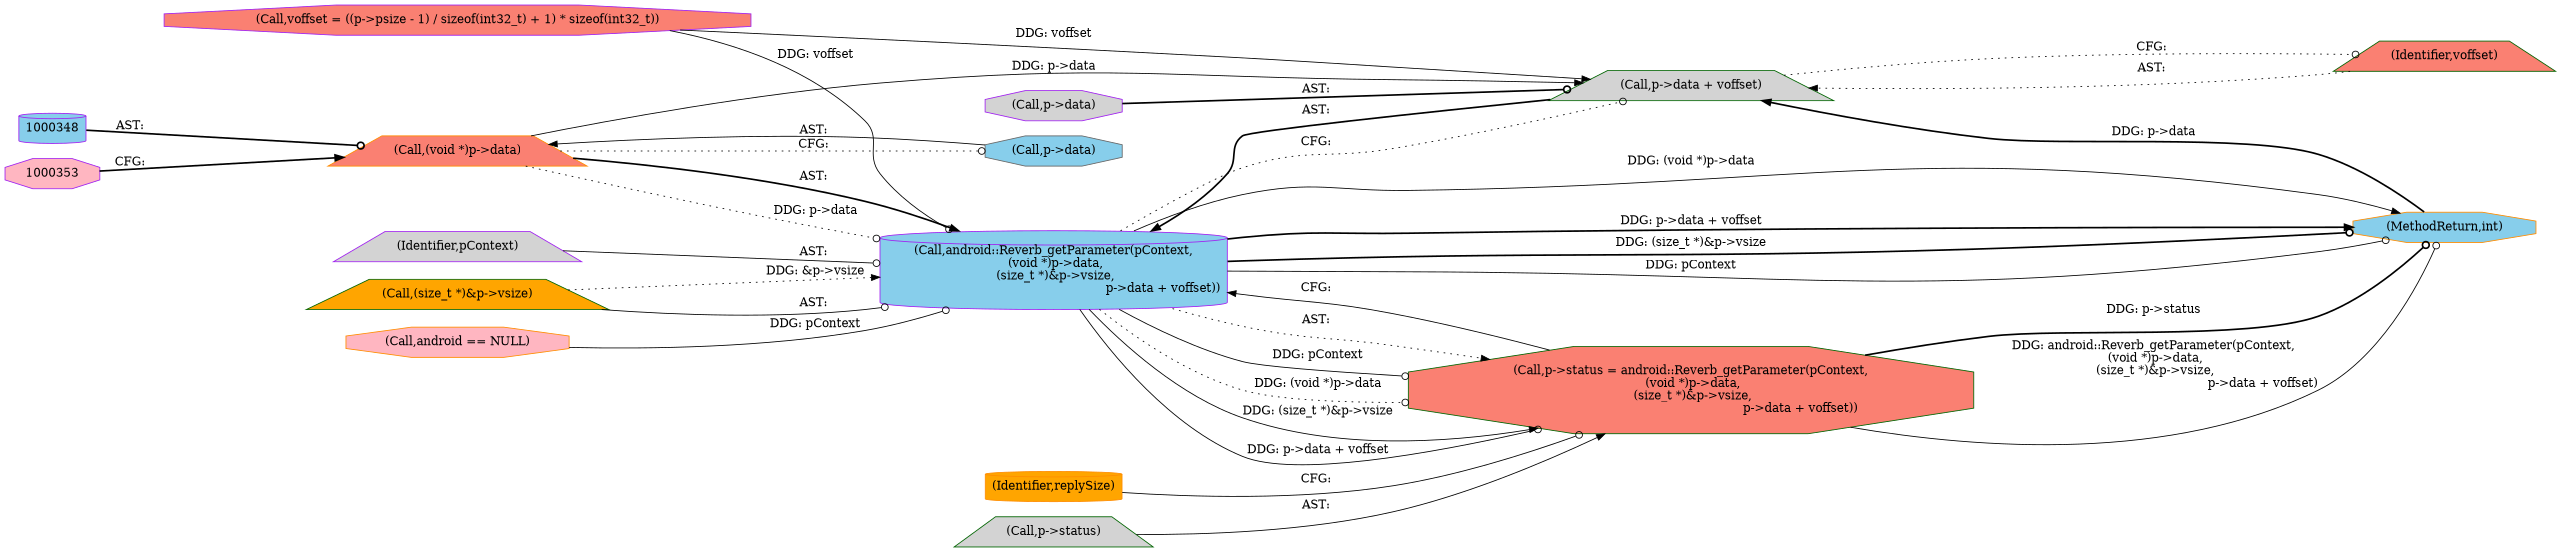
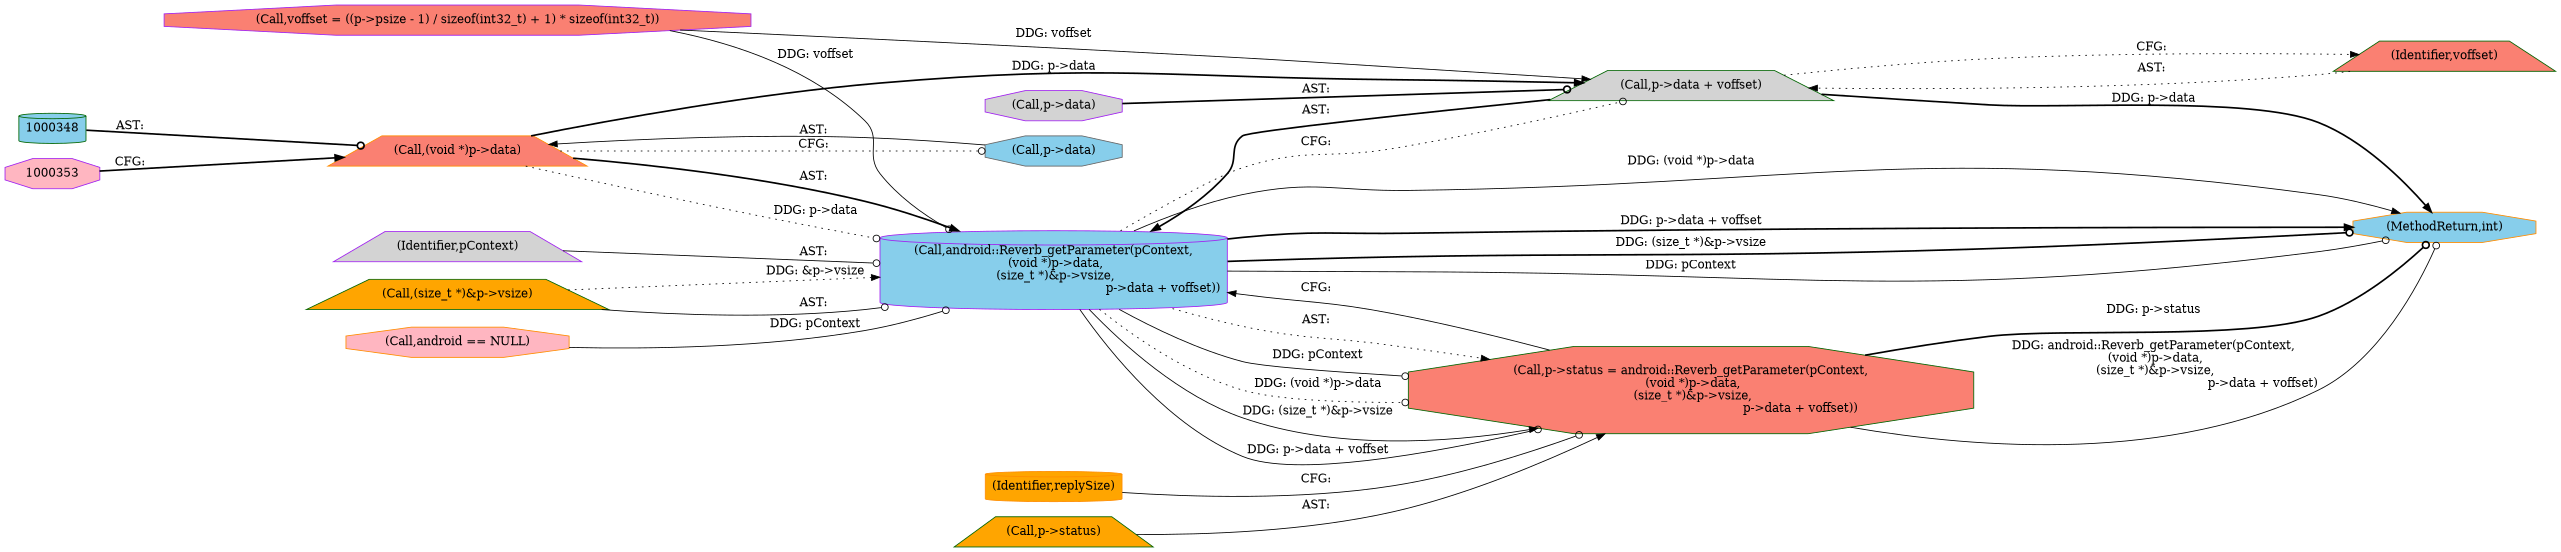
edge "(Call,p->data + voffset)" -> "(Identifier,voffset)": arrowhead odot -> normal
edge "(Call,(void *)p->data)" -> "(Call,p->data + voffset)": style solid -> bold
node "1000348": color purple -> darkgreen
edge "(MethodReturn,int)" -> "(Call,p->data + voffset)": reversed
node "(Call,p->status)": fillcolor lightgrey -> orange
